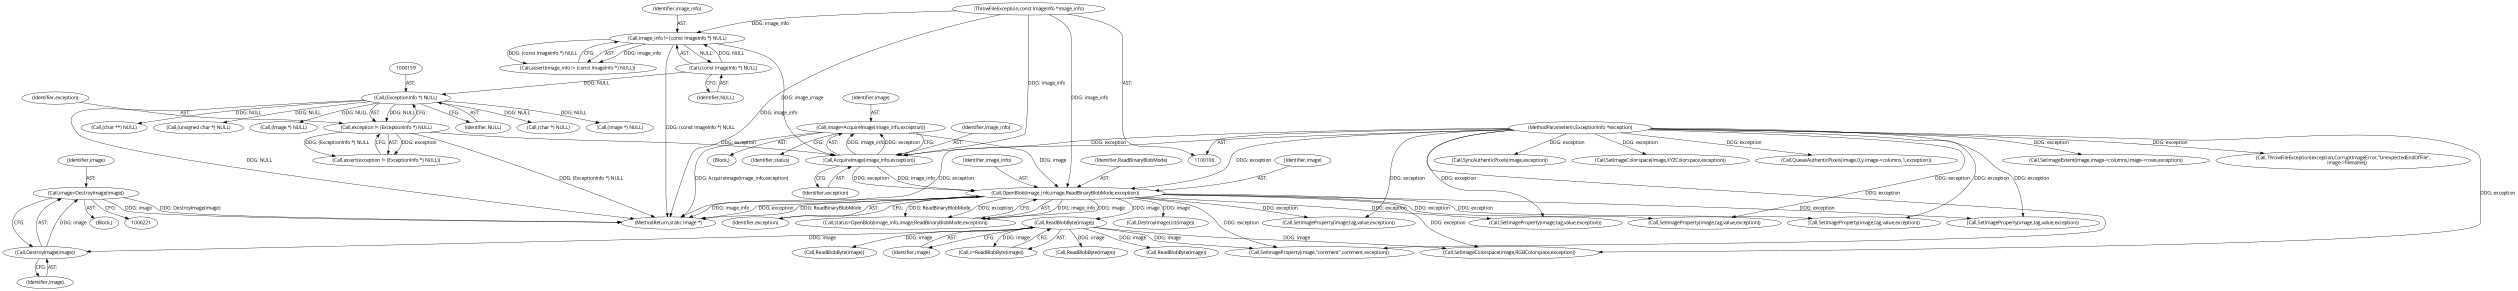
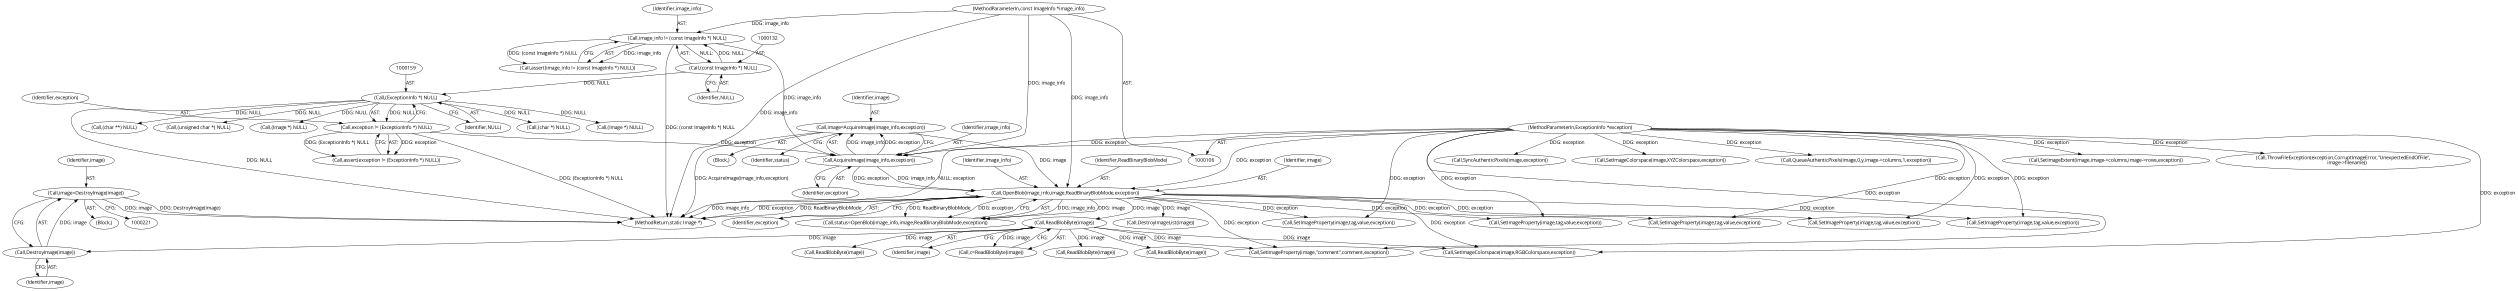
node "(ThrowFileException,const ImageInfo *image_info)": label "(ThrowFileException,const ImageInfo *image_info)" -> "(MethodParameterIn,const ImageInfo *image_info)"
node "1000132": added
edge "(Call,image_info != (const ImageInfo *) NULL)" -> "(Call,AcquireImage(image_info,exception))": label "DDG: image_image" -> "DDG: image_info"
node "1100106": label "1100106" -> "1000106"
edge "(MethodParameterIn,ExceptionInfo *exception)" -> "(MethodReturn,static Image *)": label "DDG: exception" -> "NULL: exception"
